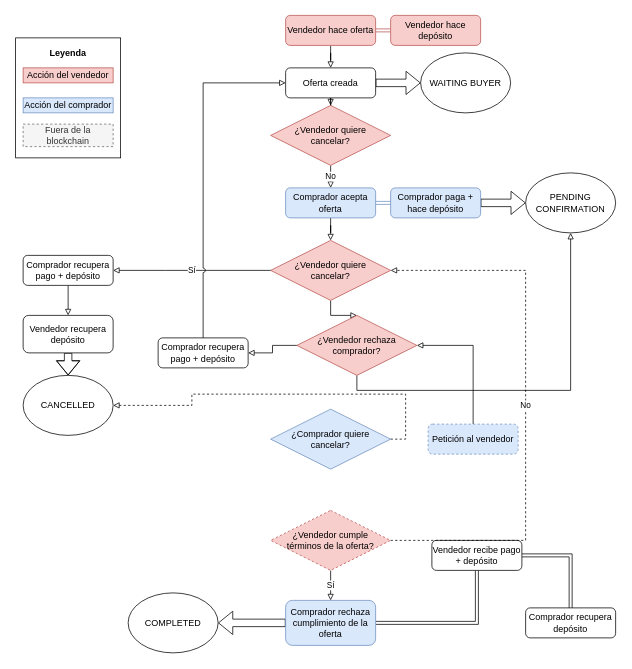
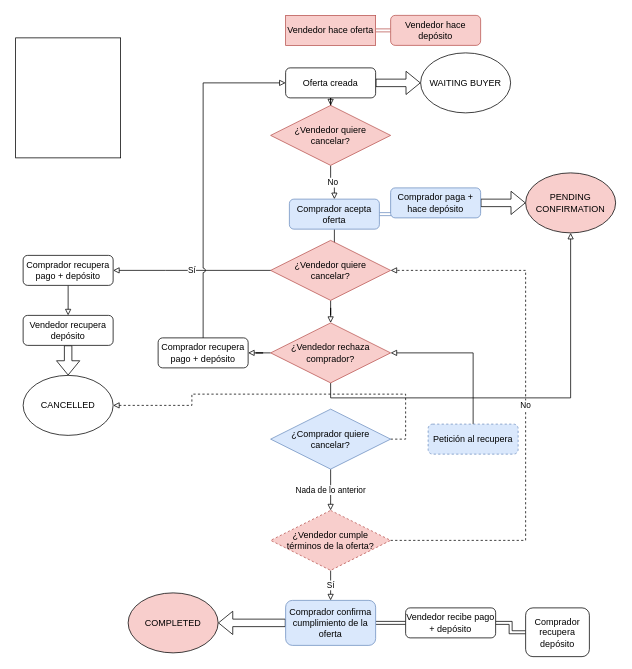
node "Vendedor hace oferta": shape rounded rectangle -> rectangle
node "Leyenda": removed
edge "Vendedor hace oferta" -> "Oferta creada": removed
node "Acción del vendedor": removed
node "Acción del comprador": removed
node "Fuera de la blockchain": removed
node "Comprador acepta oferta": moved (330, 203) -> (334, 214)
node "PENDING CONFIRMATION": fillcolor #ffffff -> #f8cecc
node "Vendedor recupera depósito": size 90x38 -> 90x30
node "¿Vendedor rechaza comprador?": moved (357, 345) -> (330, 353)
node "Petición al vendedor": label "Petición al vendedor" -> "Petición al recupera"
edge "¿Comprador quiere cancelar?" -> "¿Vendedor cumple términos de la oferta?": added, label "Nada de lo anterior"
node "Vendedor recibe pago + depósito": moved (477, 555) -> (450, 623)
node "COMPLETED": fillcolor #ffffff -> #f8cecc
node "Comprador rechaza cumplimiento de la oferta": label "Comprador rechaza cumplimiento de la oferta" -> "Comprador confirma cumplimiento de la oferta"
node "Comprador recupera depósito": size 90x30 -> 64x49
